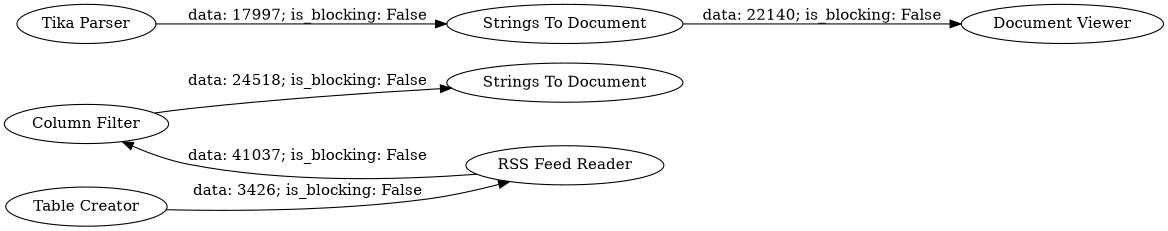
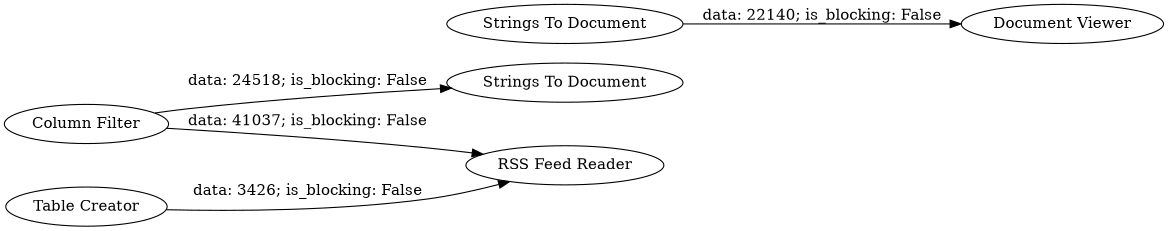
node "Tika Parser": removed
edge "RSS Feed Reader" -> "Column Filter": reversed
